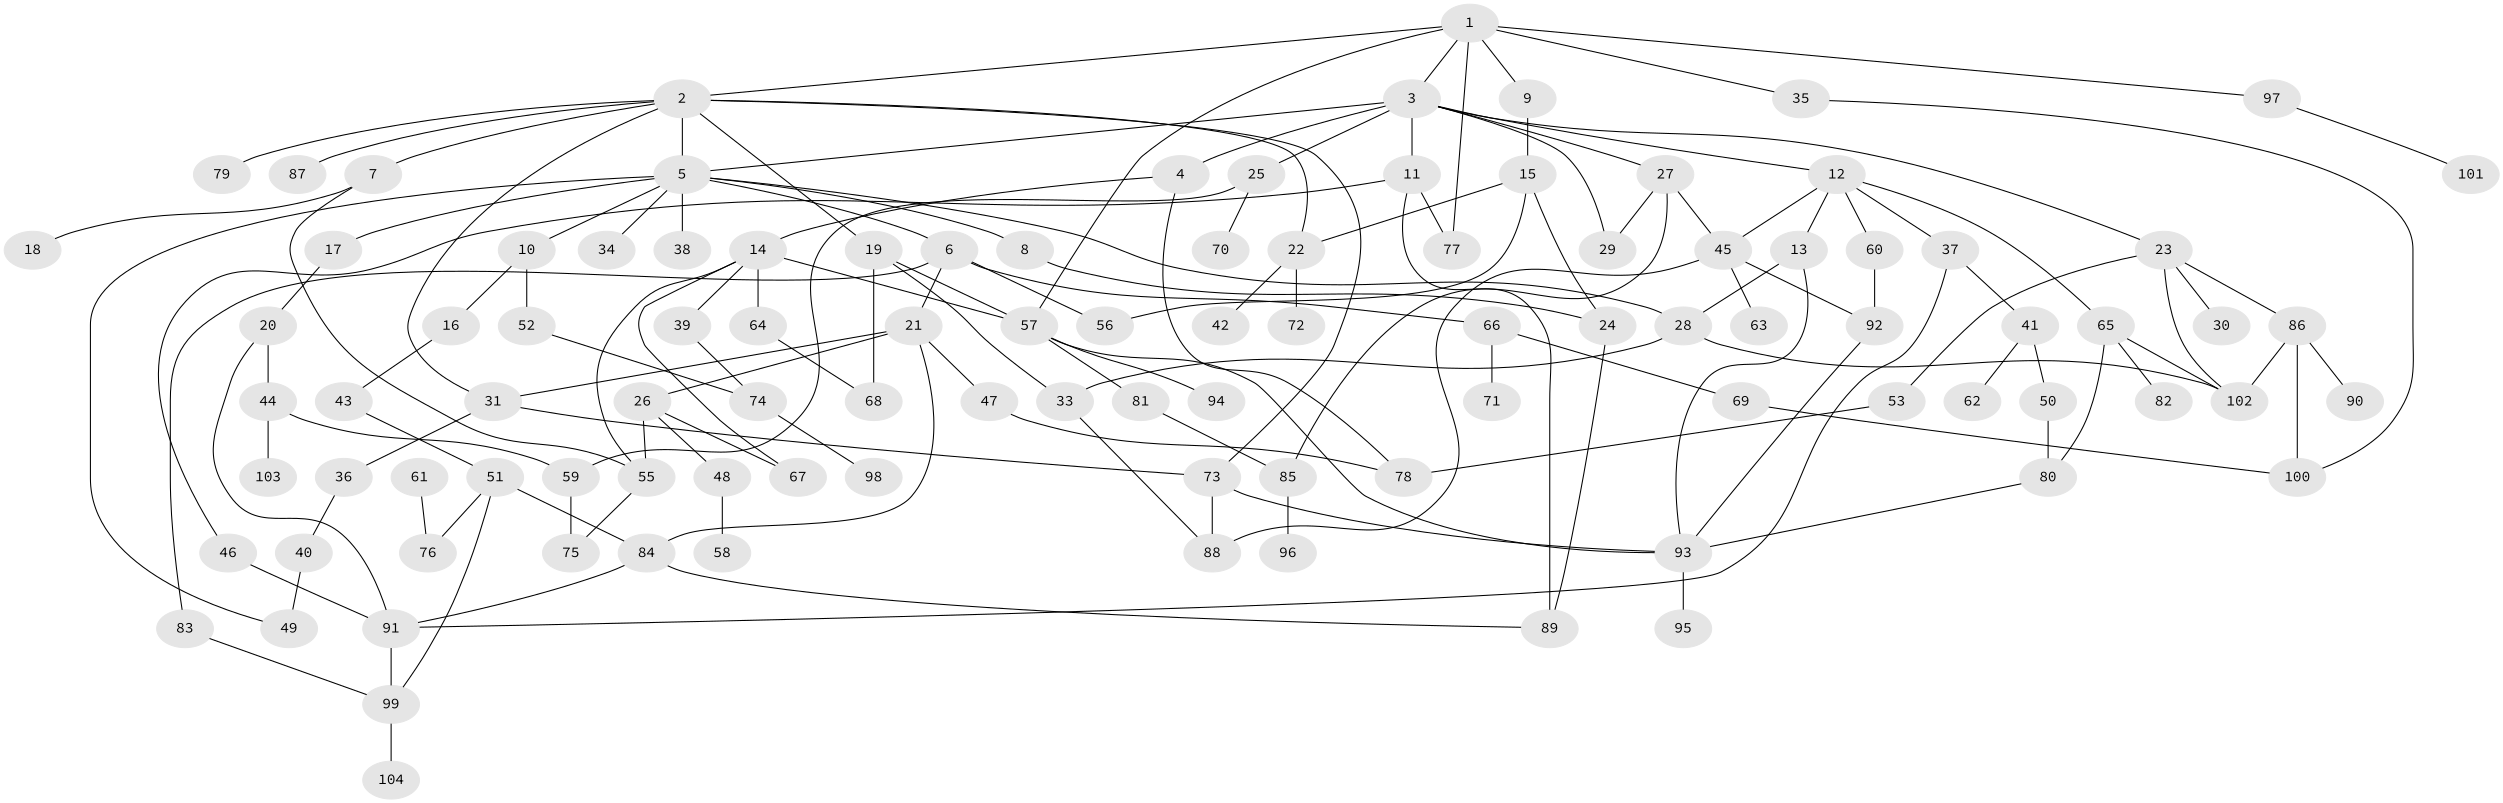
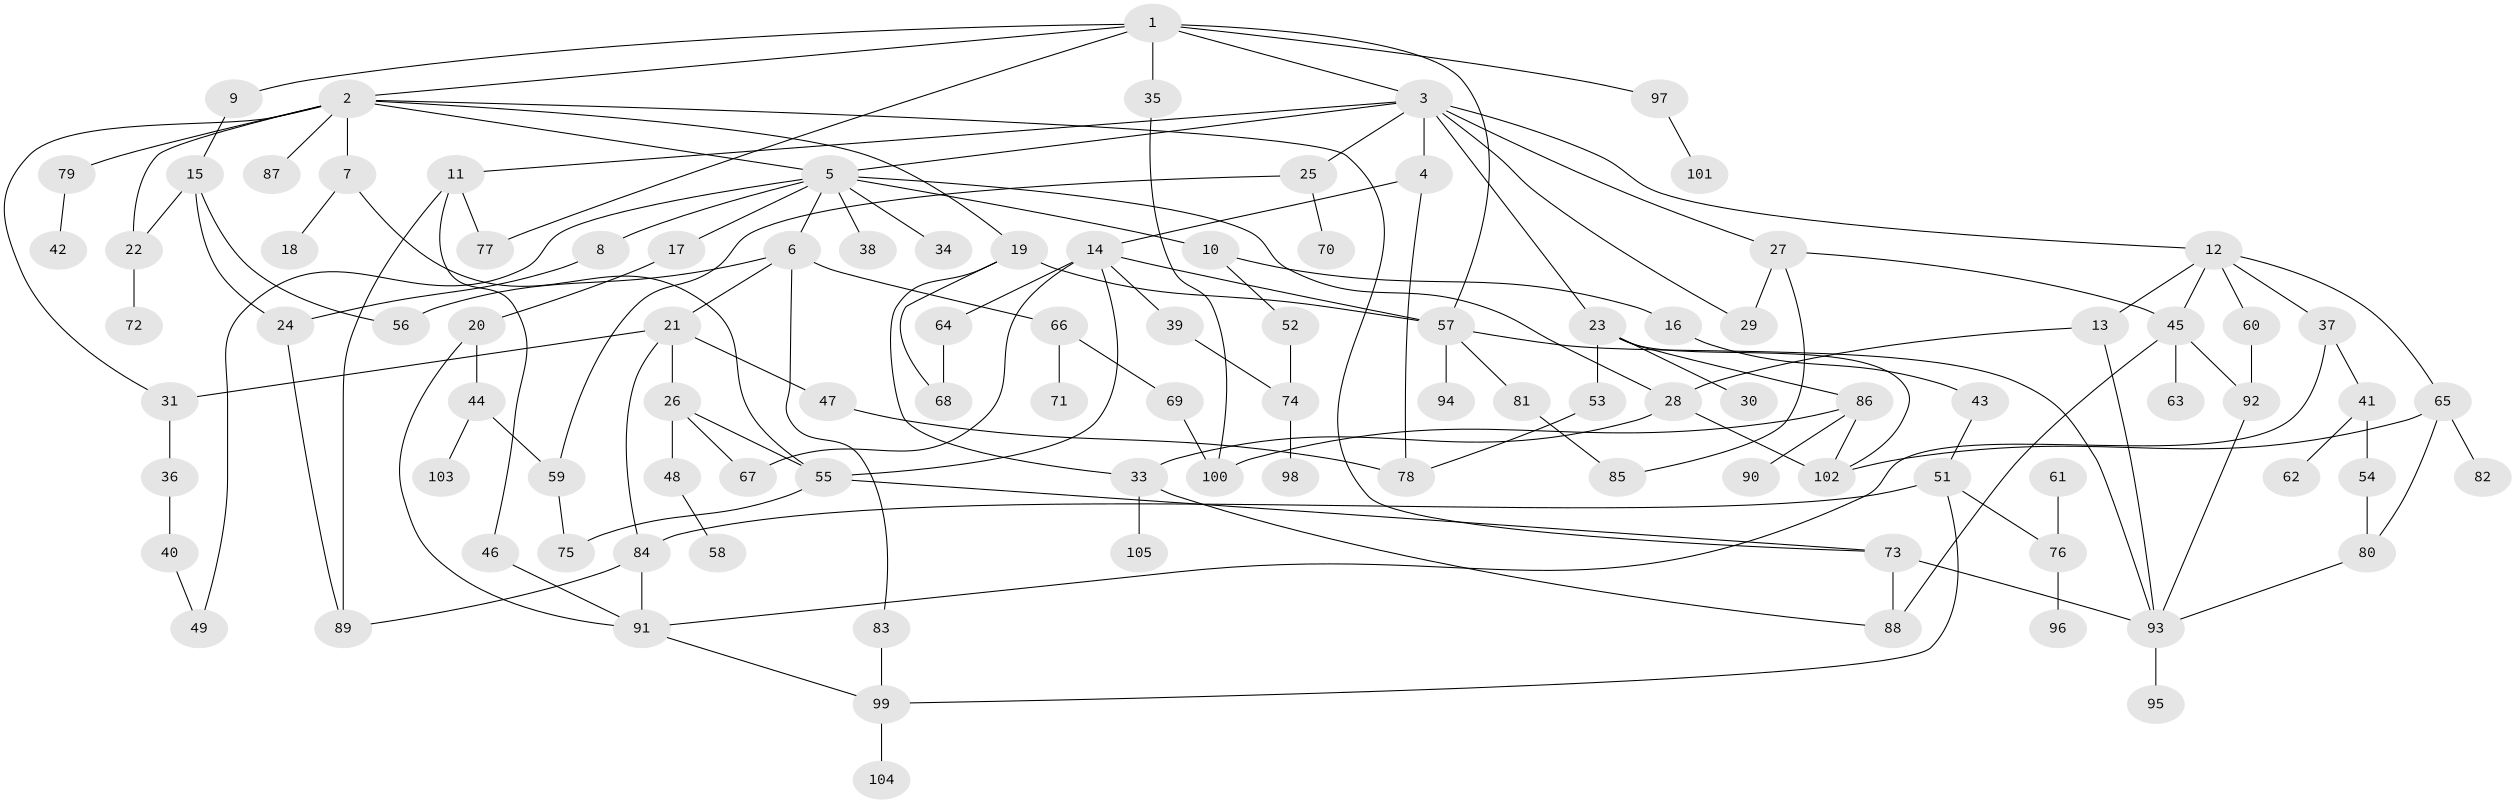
edge "22" -- "42": now "79" -- "42"
node "50": label "50" -> "54"
edge "31" -- "73": now "55" -- "73"
edge "85" -- "96": now "76" -- "96"
node "105": added
